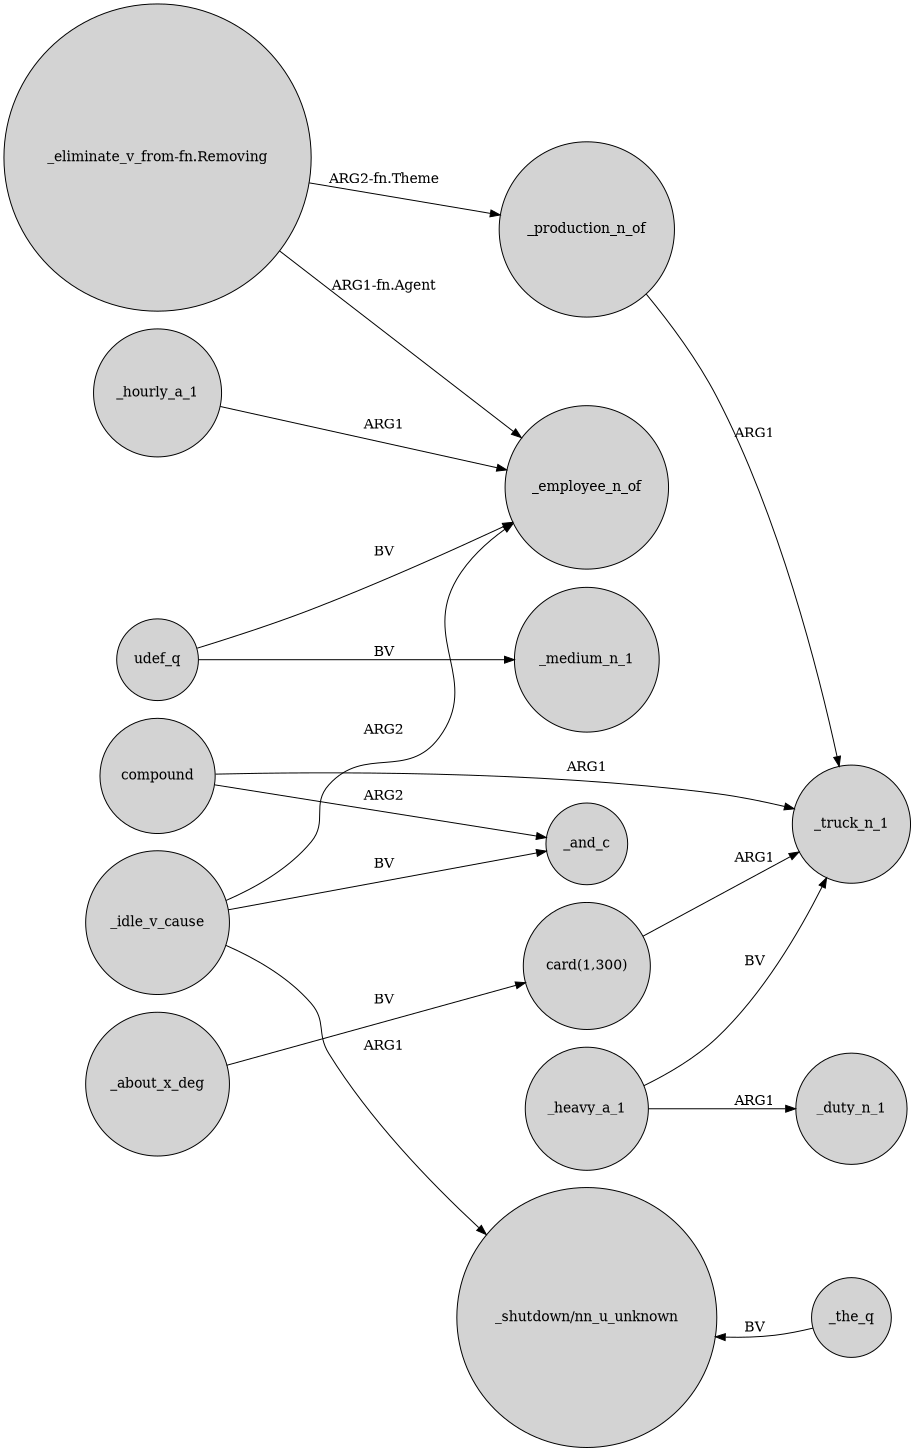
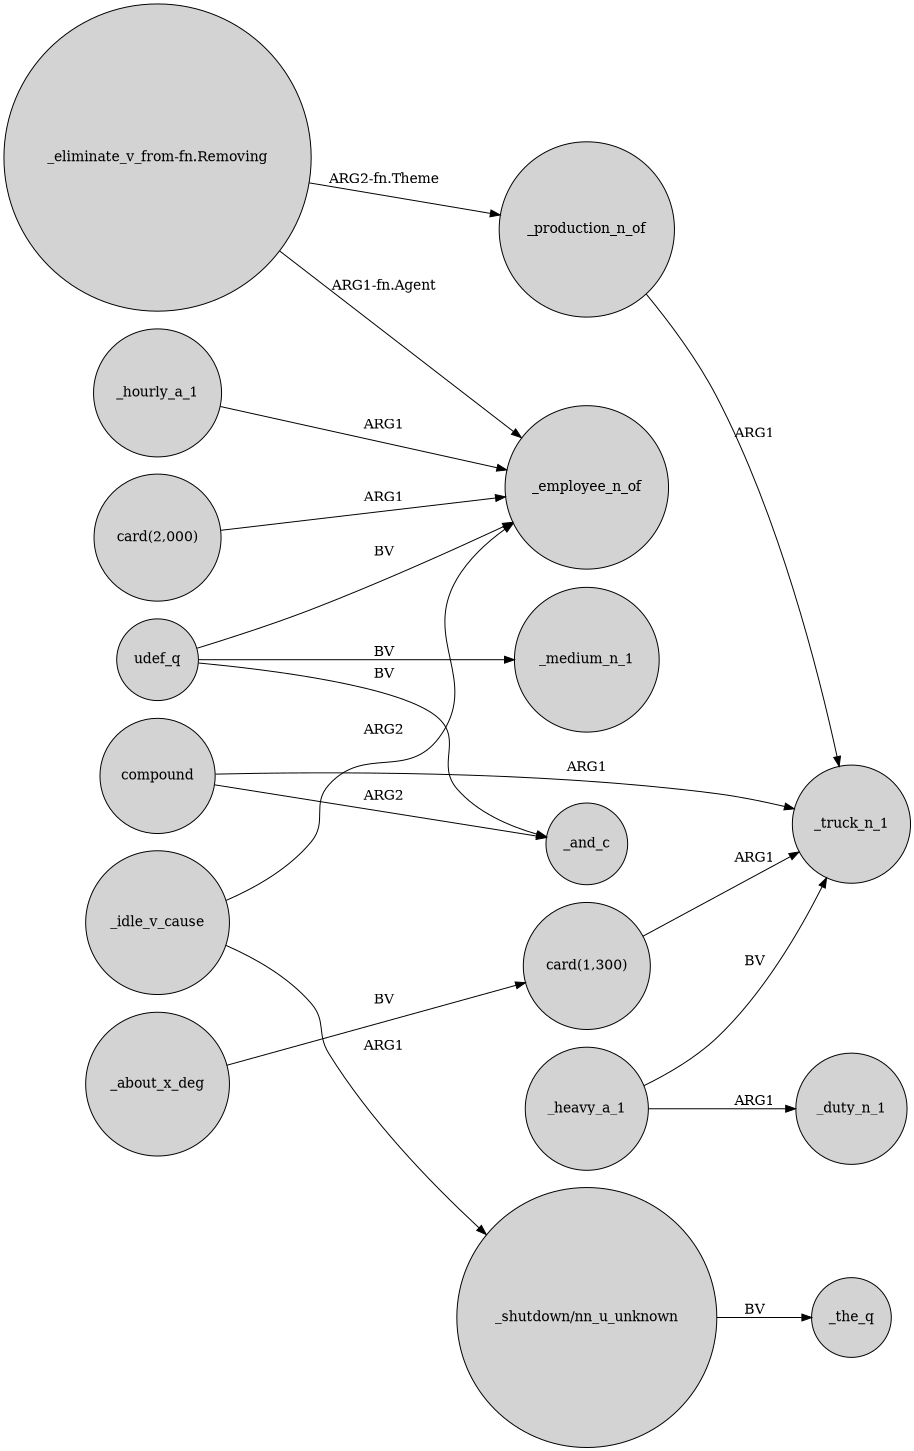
node "card(2,000)": added
edge "_idle_v_cause" -> "_and_c": now "udef_q" -> "_and_c"
edge "_the_q" -> "_shutdown/nn_u_unknown": reversed
